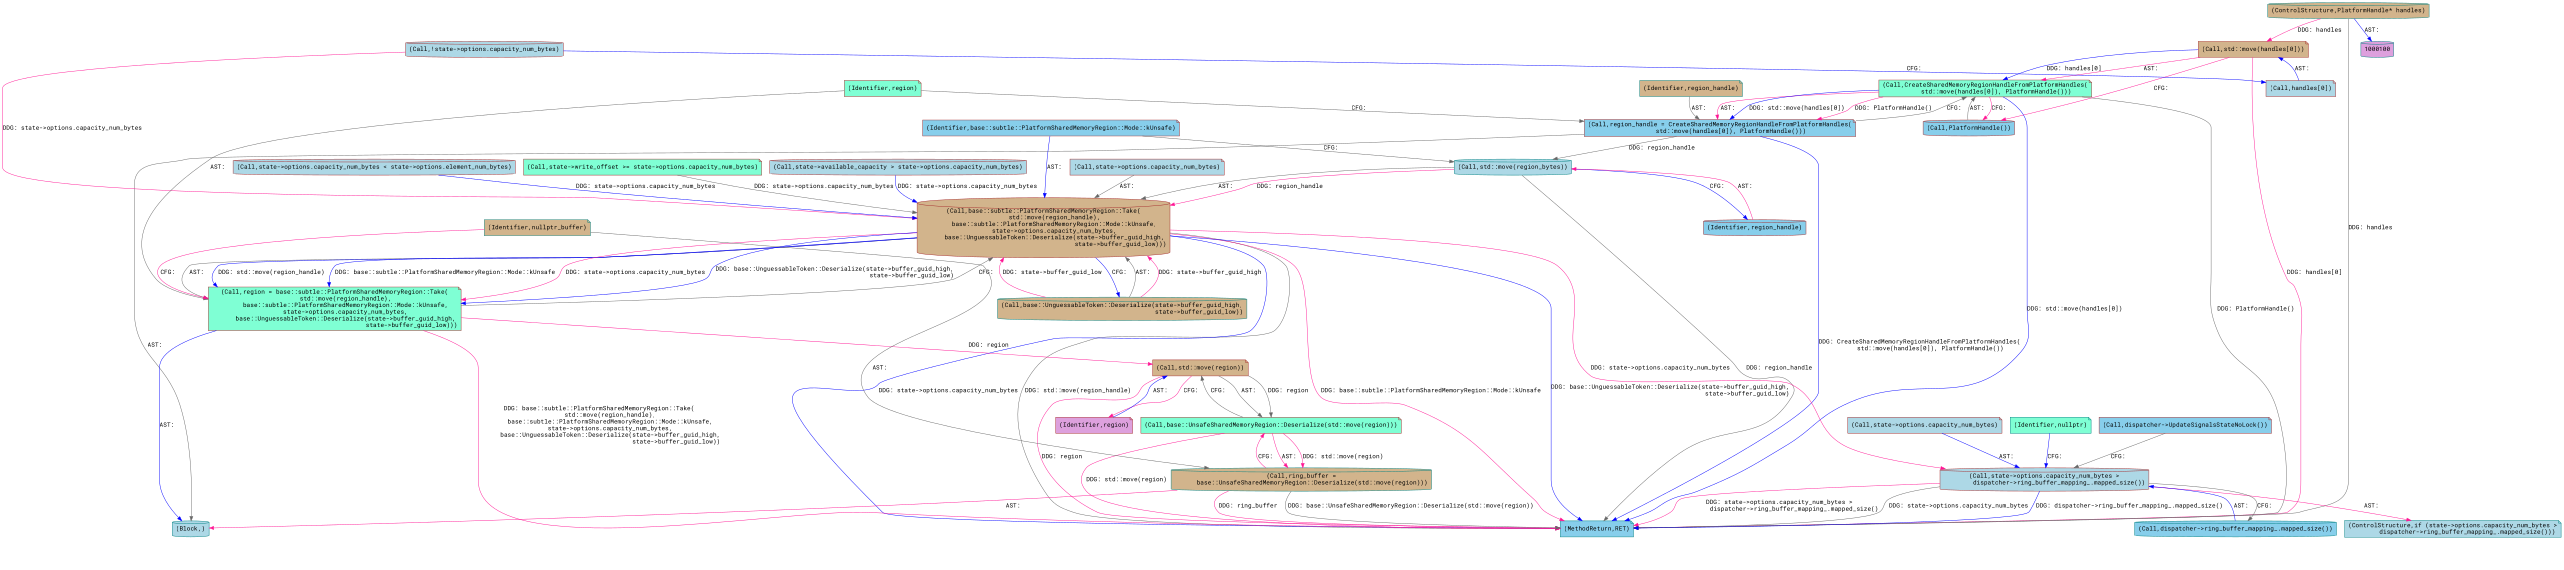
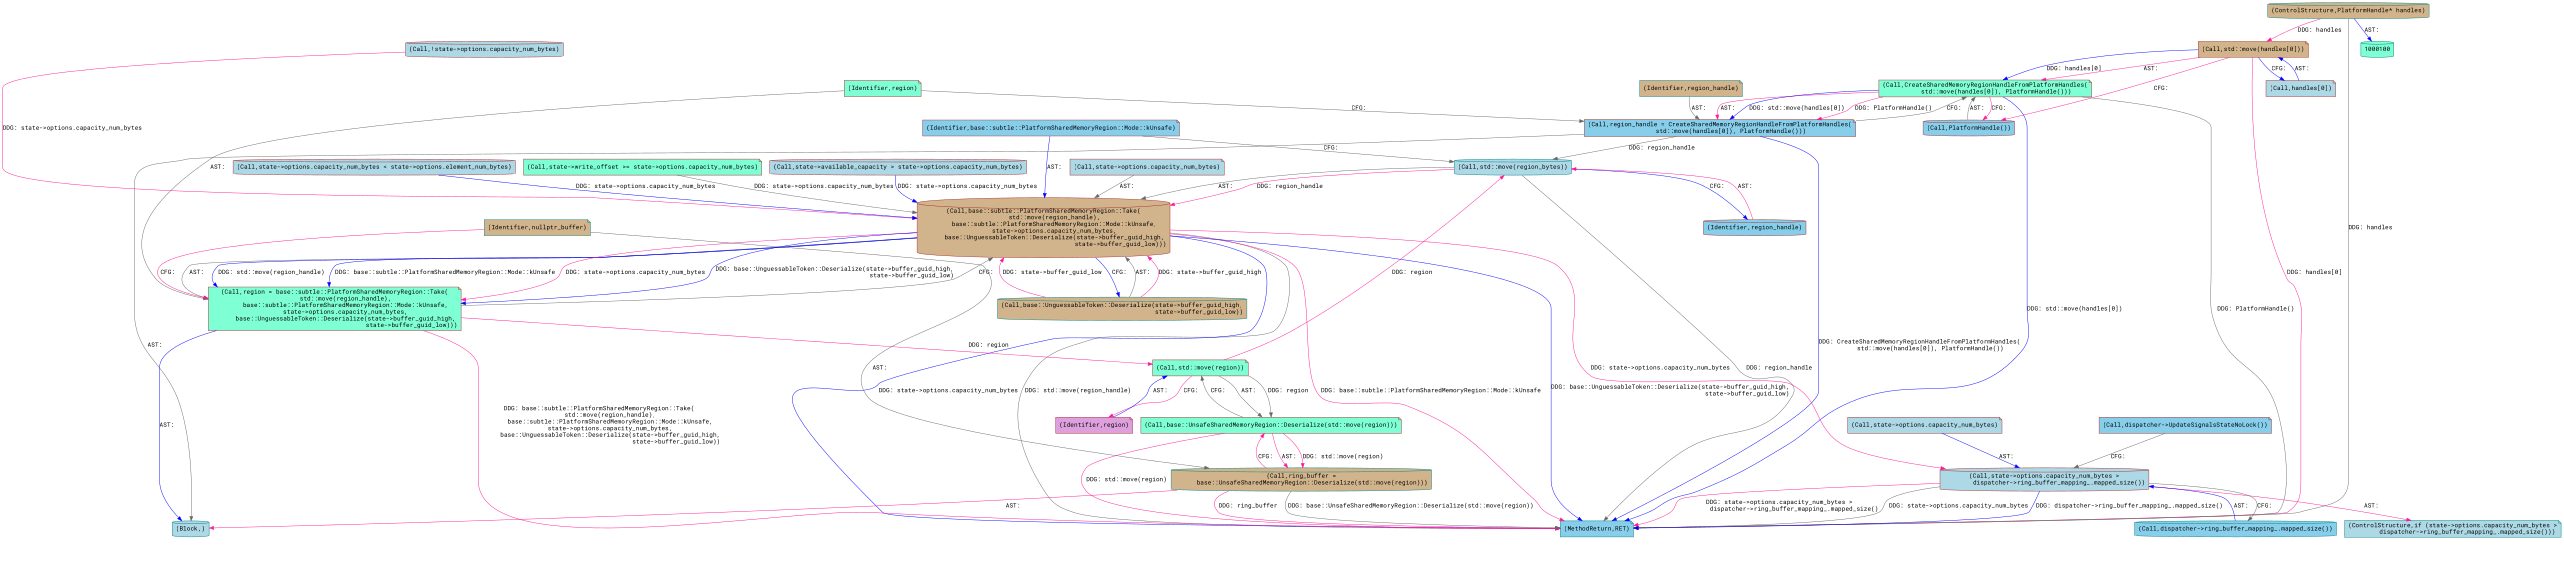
node "1000100": fillcolor plum -> aquamarine
edge "(Call,!state->options.capacity_num_bytes)" -> "(Call,handles[0])": now "(Call,std::move(handles[0]))" -> "(Call,handles[0])"
node "(Call,std::move(region))": fillcolor tan -> aquamarine
node "(Identifier,nullptr)": removed
edge "(Call,std::move(region))" -> "(MethodReturn,RET)": now "(Call,std::move(region))" -> "(Call,std::move(region_bytes))"
